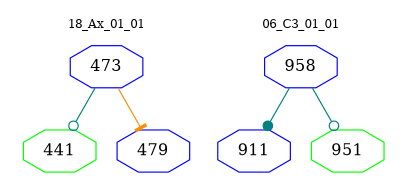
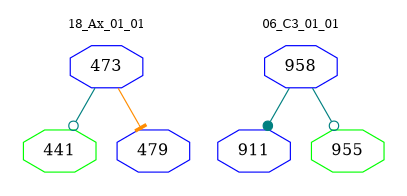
node "951": label "951" -> "955"
